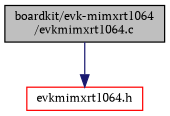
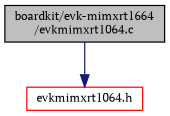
node "boardkit/evk-mimxrt1064 /evkmimxrt1064.c": label "boardkit/evk-mimxrt1064 /evkmimxrt1064.c" -> "boardkit/evk-mimxrt1664 /evkmimxrt1064.c"
